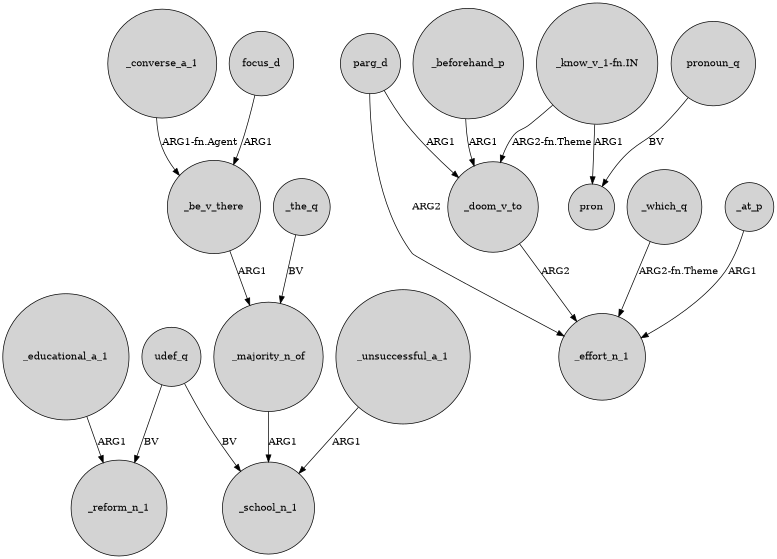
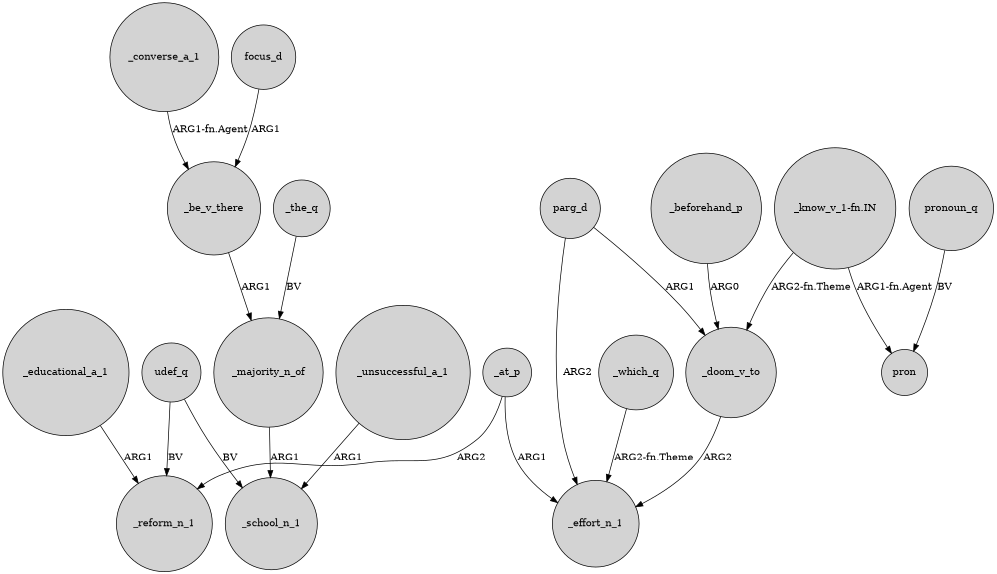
edge "_beforehand_p" -> "_doom_v_to": label "ARG1" -> "ARG0"
edge "_know_v_1-fn.IN" -> "pron": label "ARG1" -> "ARG1-fn.Agent"
edge "_at_p" -> "_reform_n_1": added, label "ARG2"
